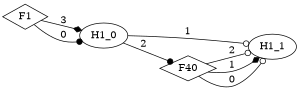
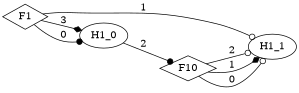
edge "H1_0" -> "H1_1": now "F1" -> "H1_1"
node "F40": label "F40" -> "F10"
